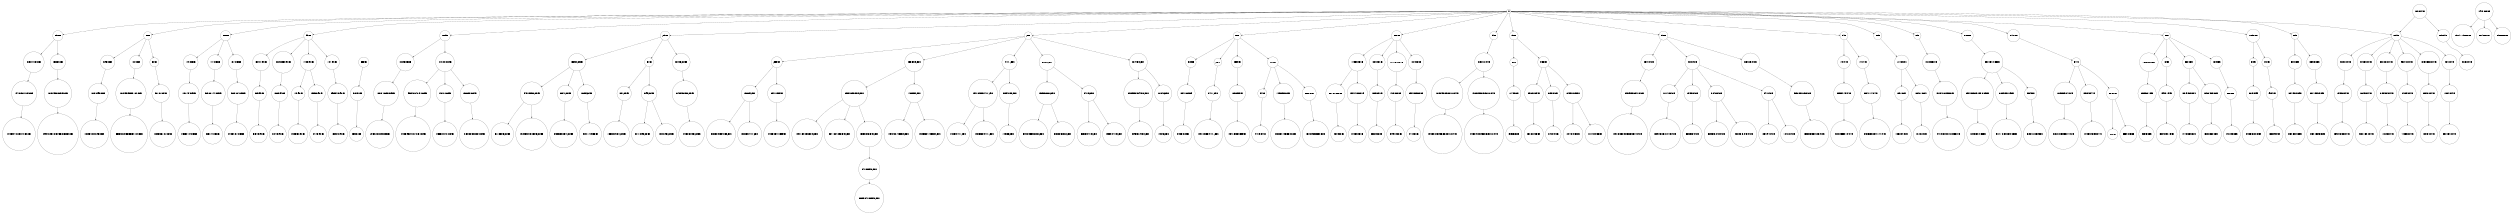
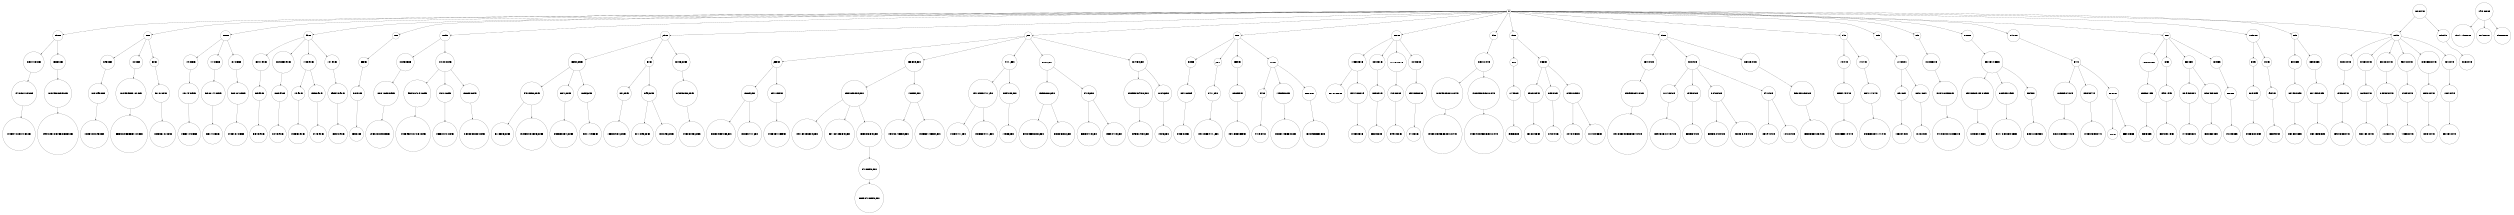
node "Hats": added
node "Plaid Scarves": removed
